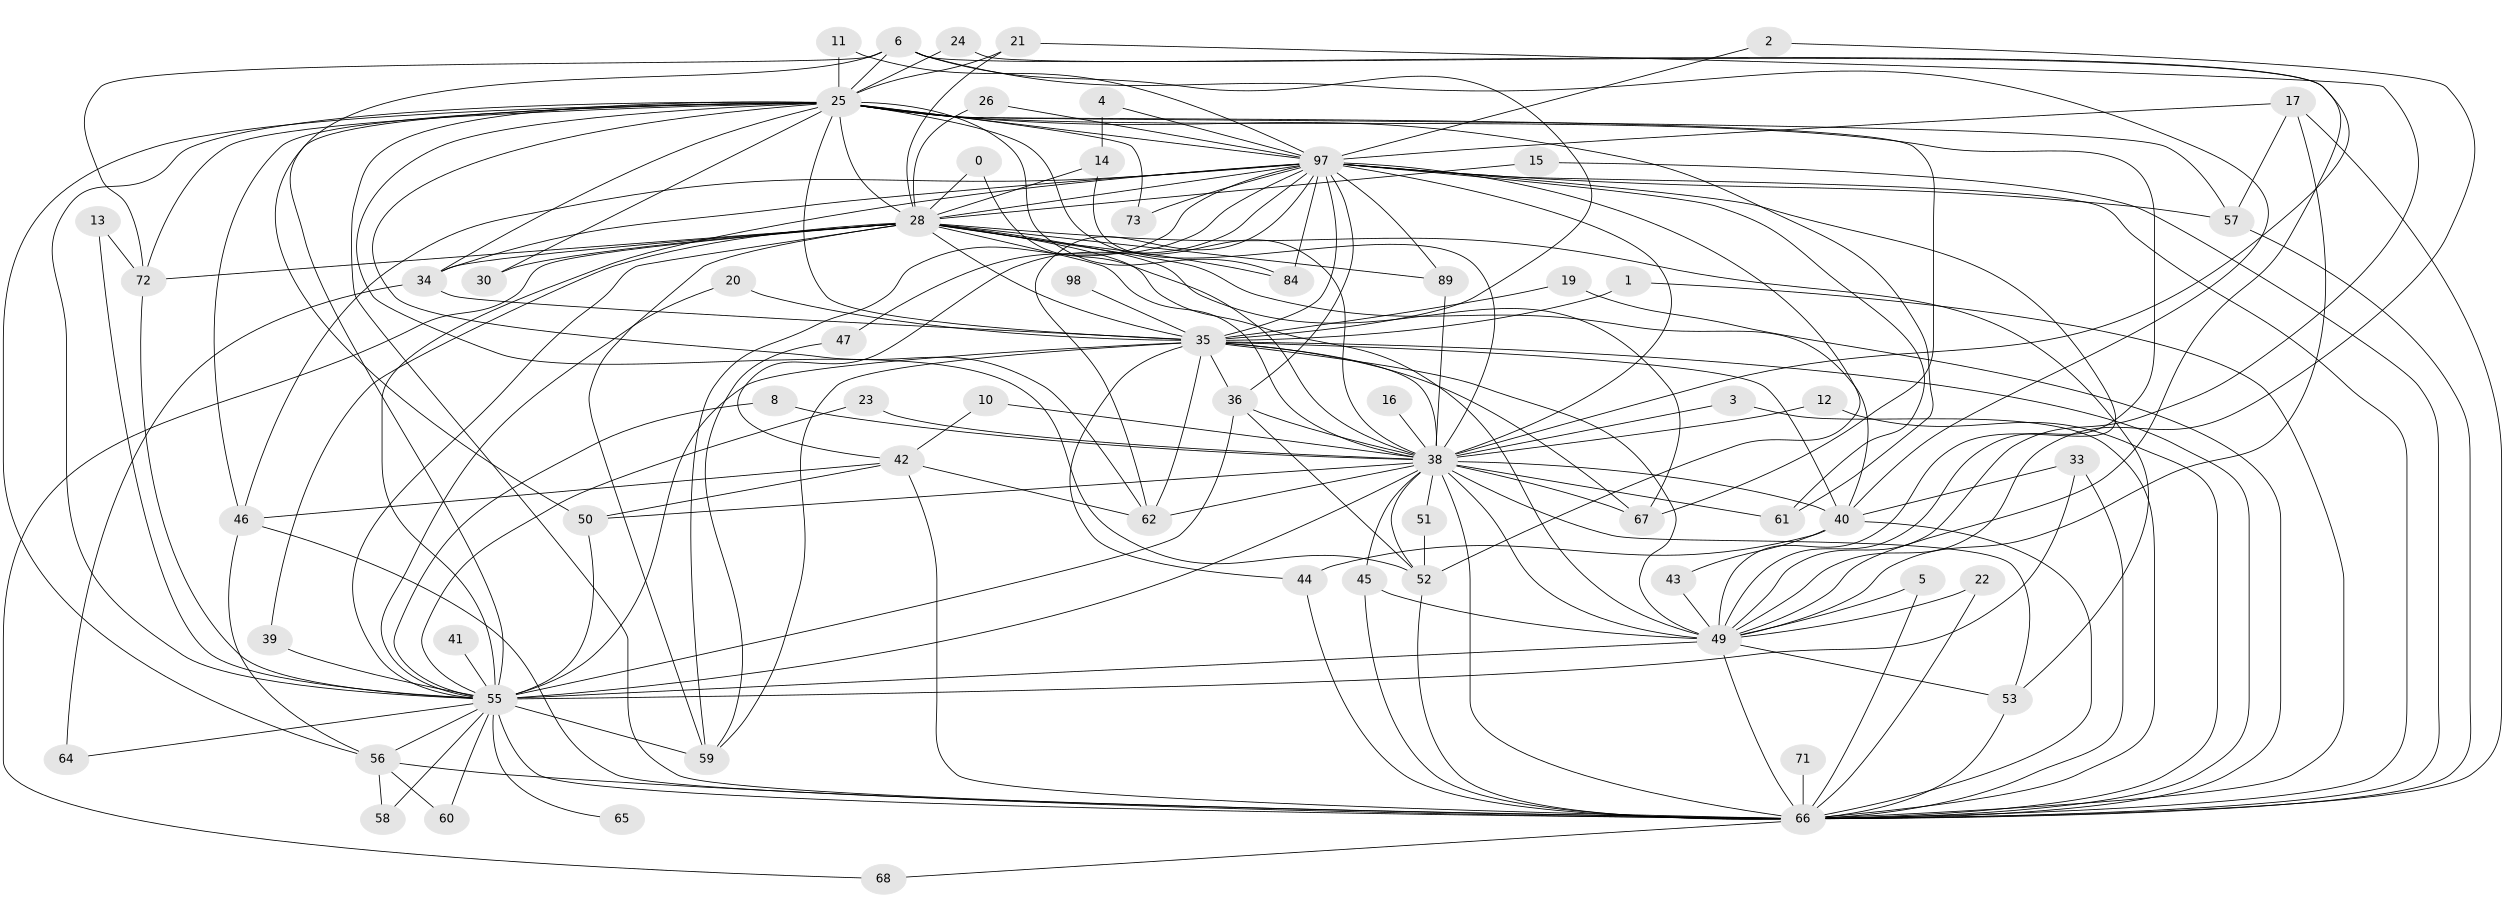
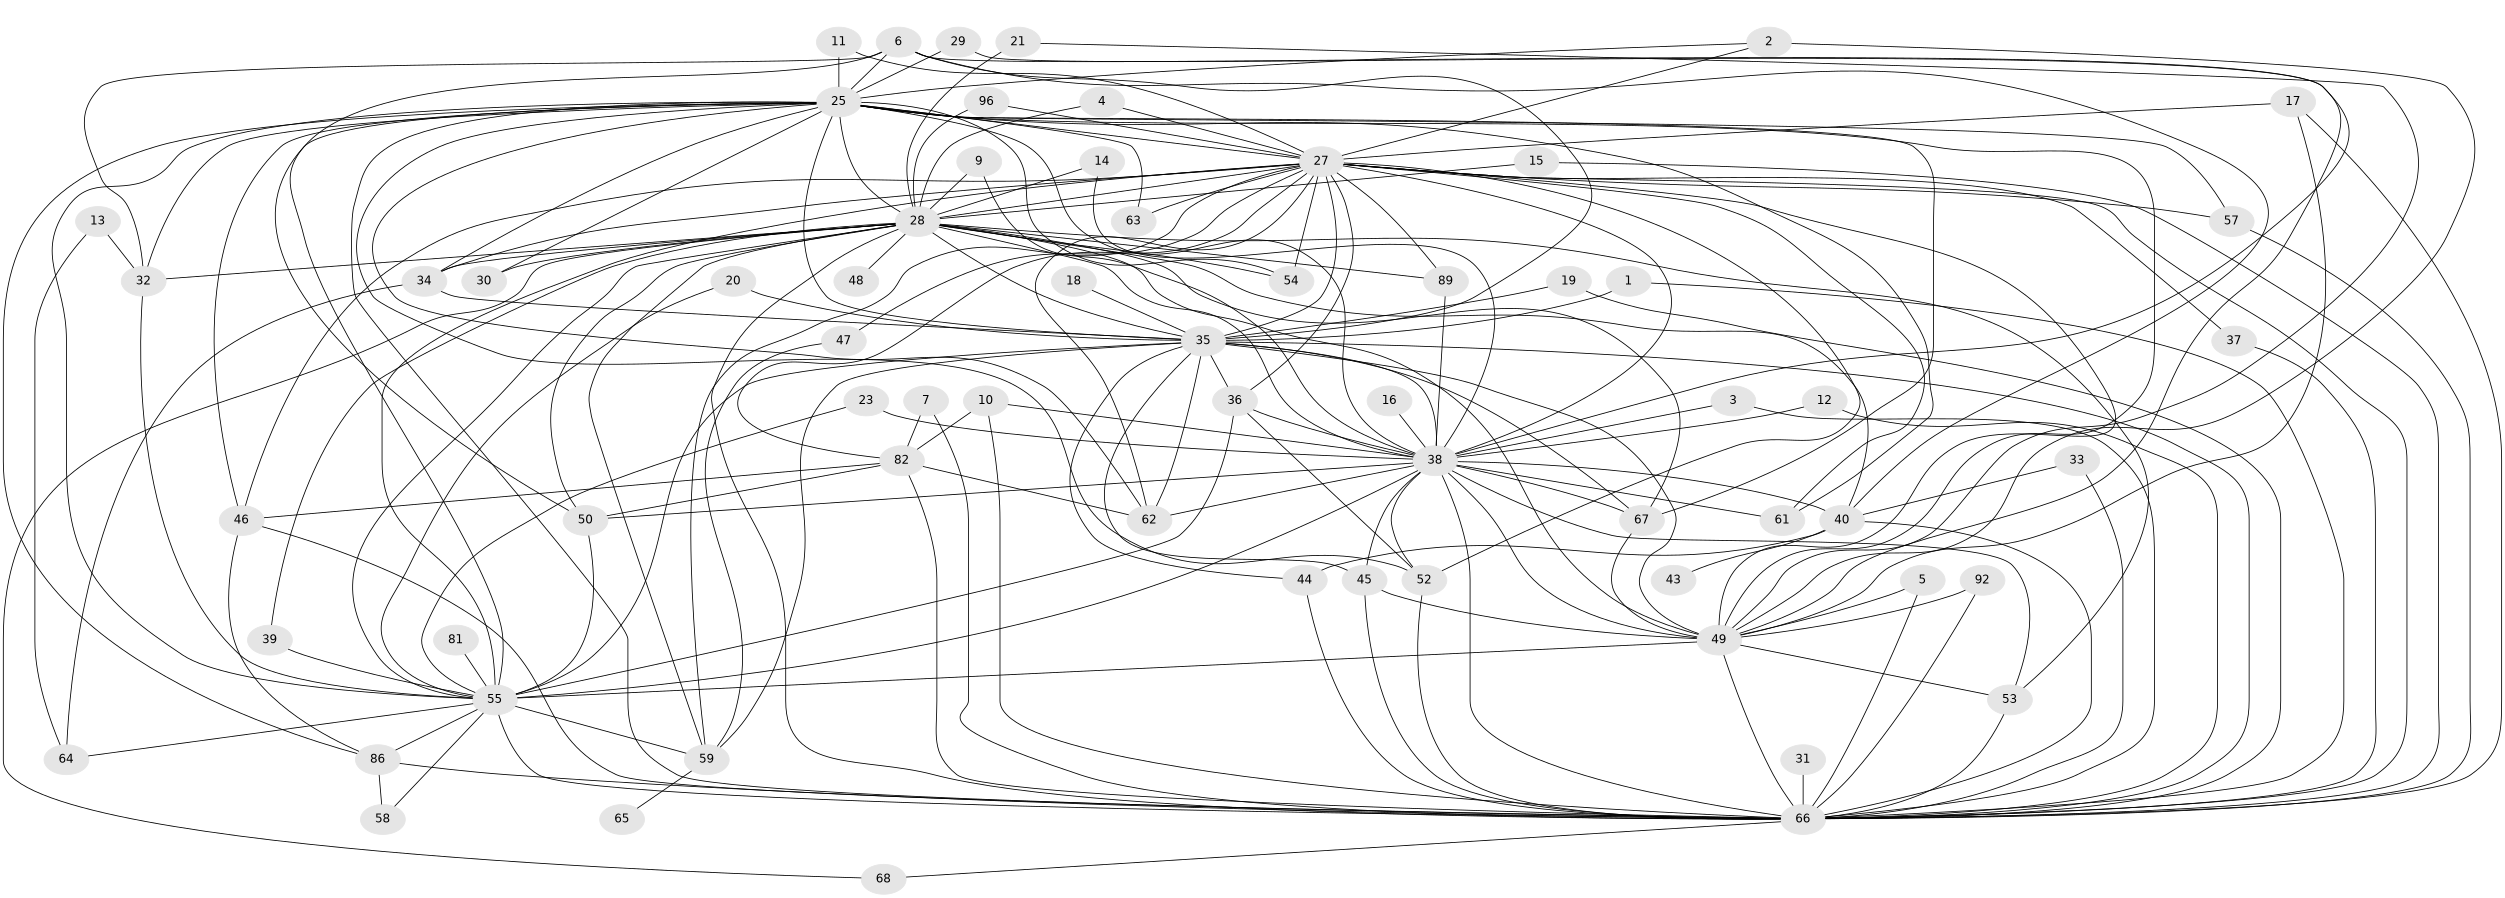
node "24": label "24" -> "29"
edge "21" -- "25": now "2" -- "25"
node "26": label "26" -> "96"
edge "4" -- "14": now "4" -- "28"
node "0": label "0" -> "9"
node "97": label "97" -> "27"
edge "17" -- "57": removed
node "73": label "73" -> "63"
node "72": label "72" -> "32"
node "48": added
node "98": label "98" -> "18"
node "84": label "84" -> "54"
edge "28" -- "50": added
node "37": added
edge "35" -- "40": now "35" -- "45"
node "8": removed
node "7": added
node "42": label "42" -> "82"
node "51": removed
node "22": label "22" -> "92"
edge "13" -- "55": now "13" -- "64"
edge "43" -- "49": now "67" -- "49"
node "41": label "41" -> "81"
edge "33" -- "55": removed
node "56": label "56" -> "86"
node "71": label "71" -> "31"
edge "28" -- "66": added
edge "10" -- "66": added
edge "55" -- "65": now "59" -- "65"
node "60": removed
